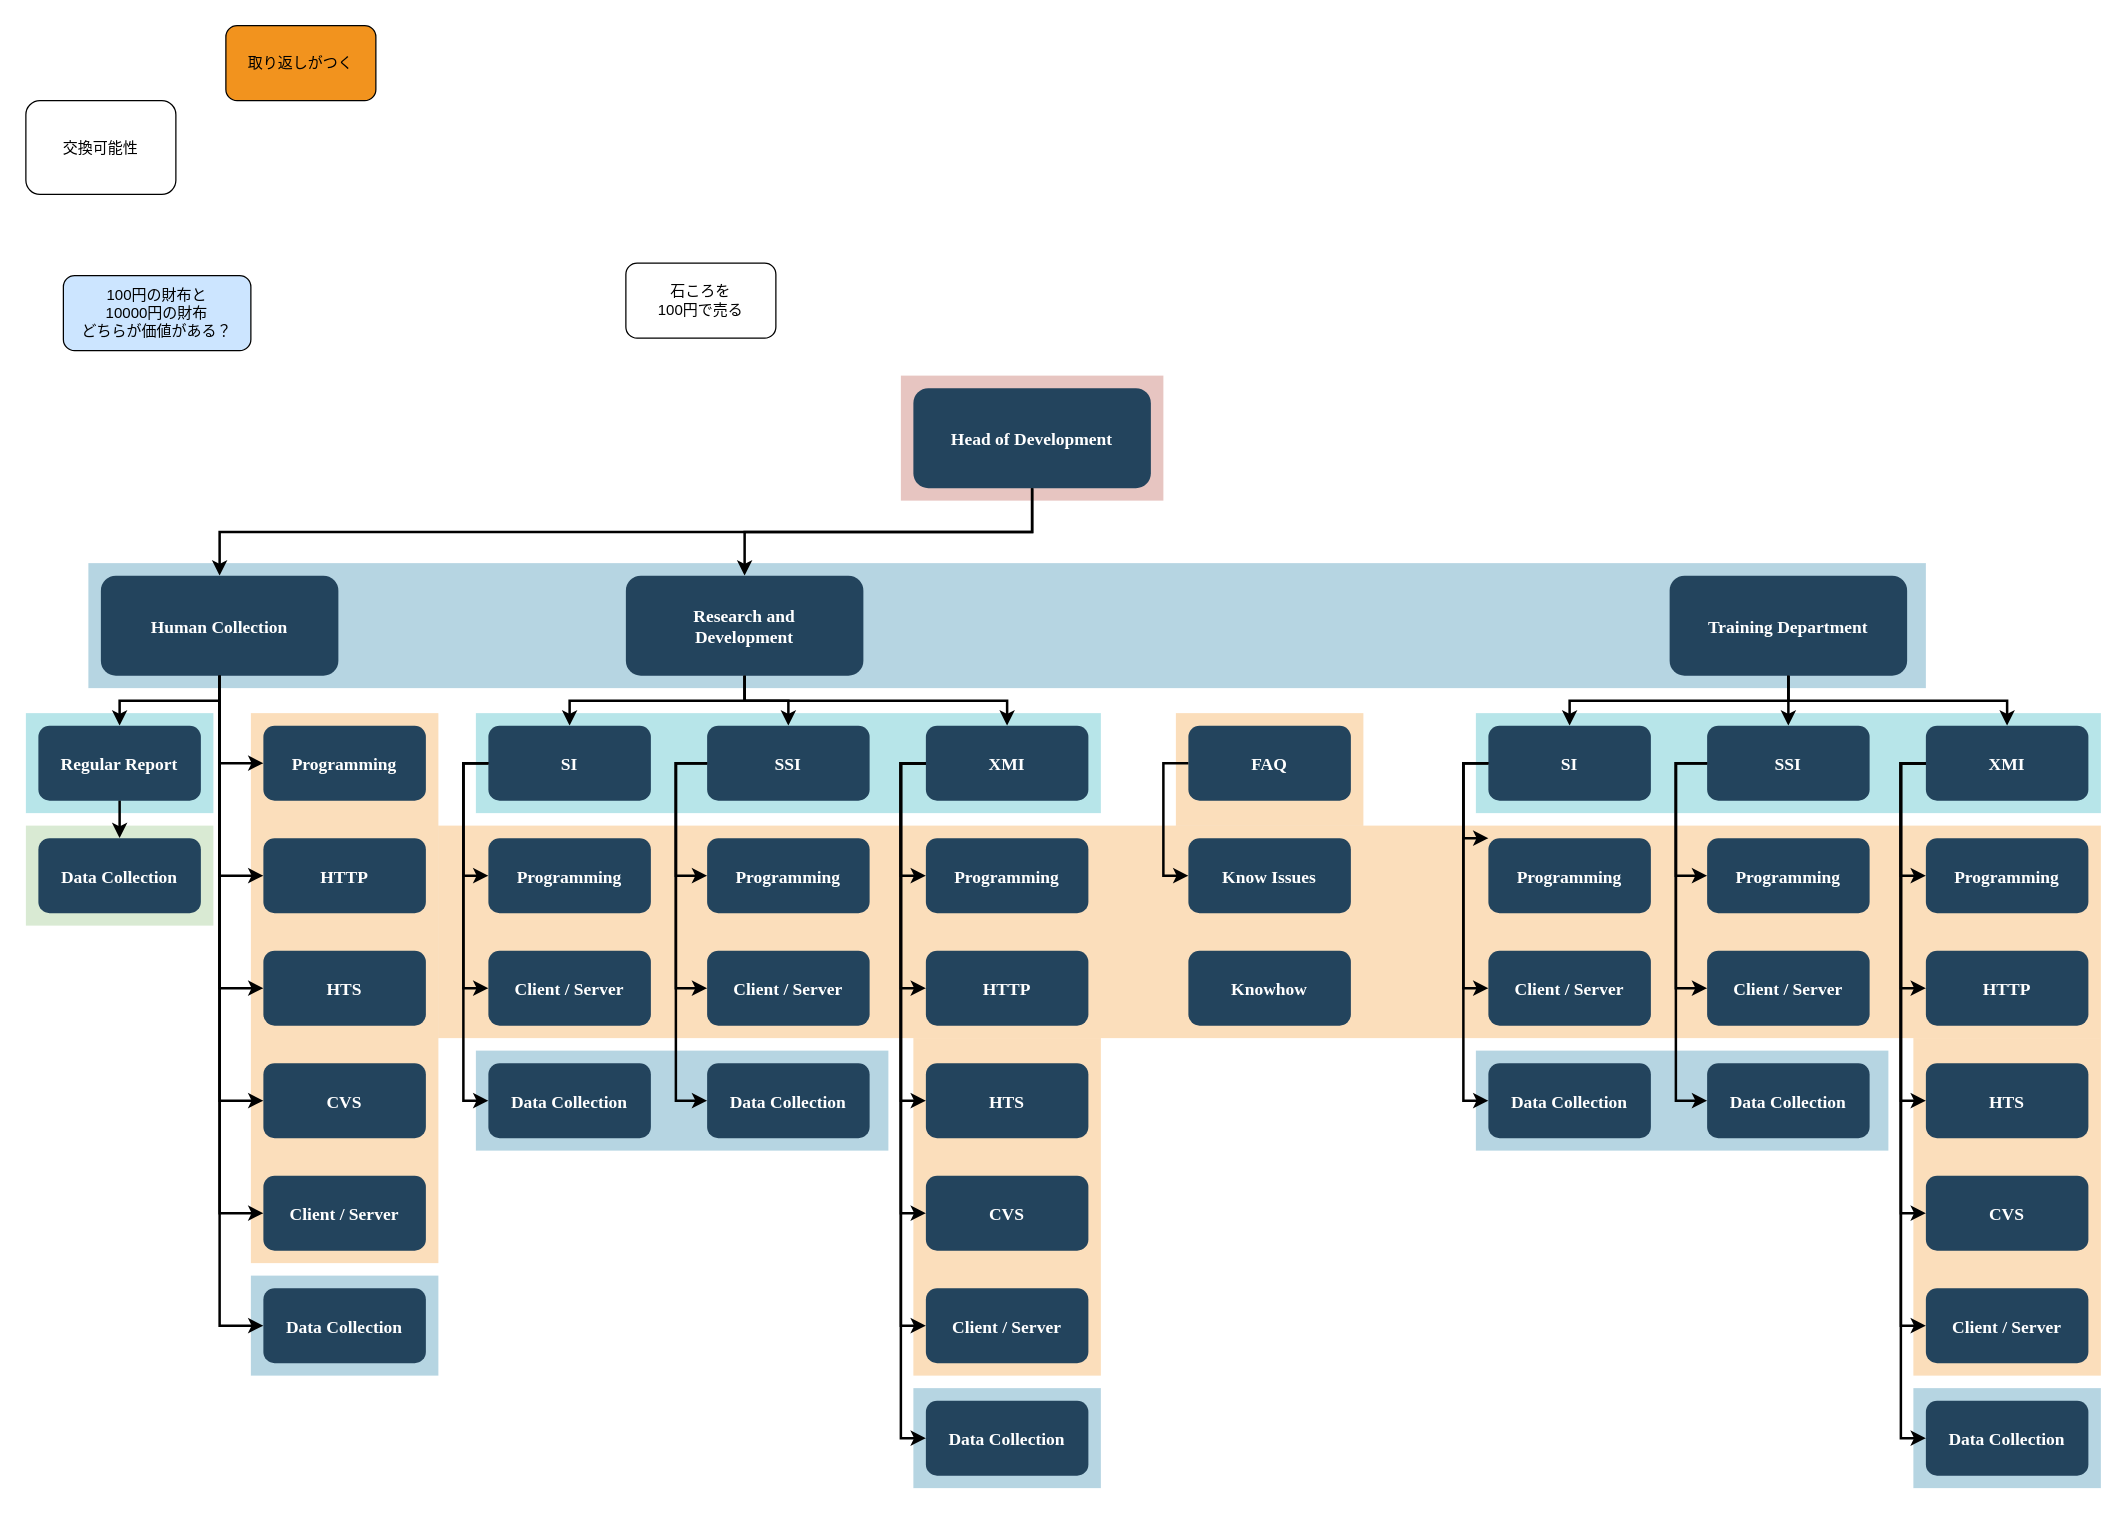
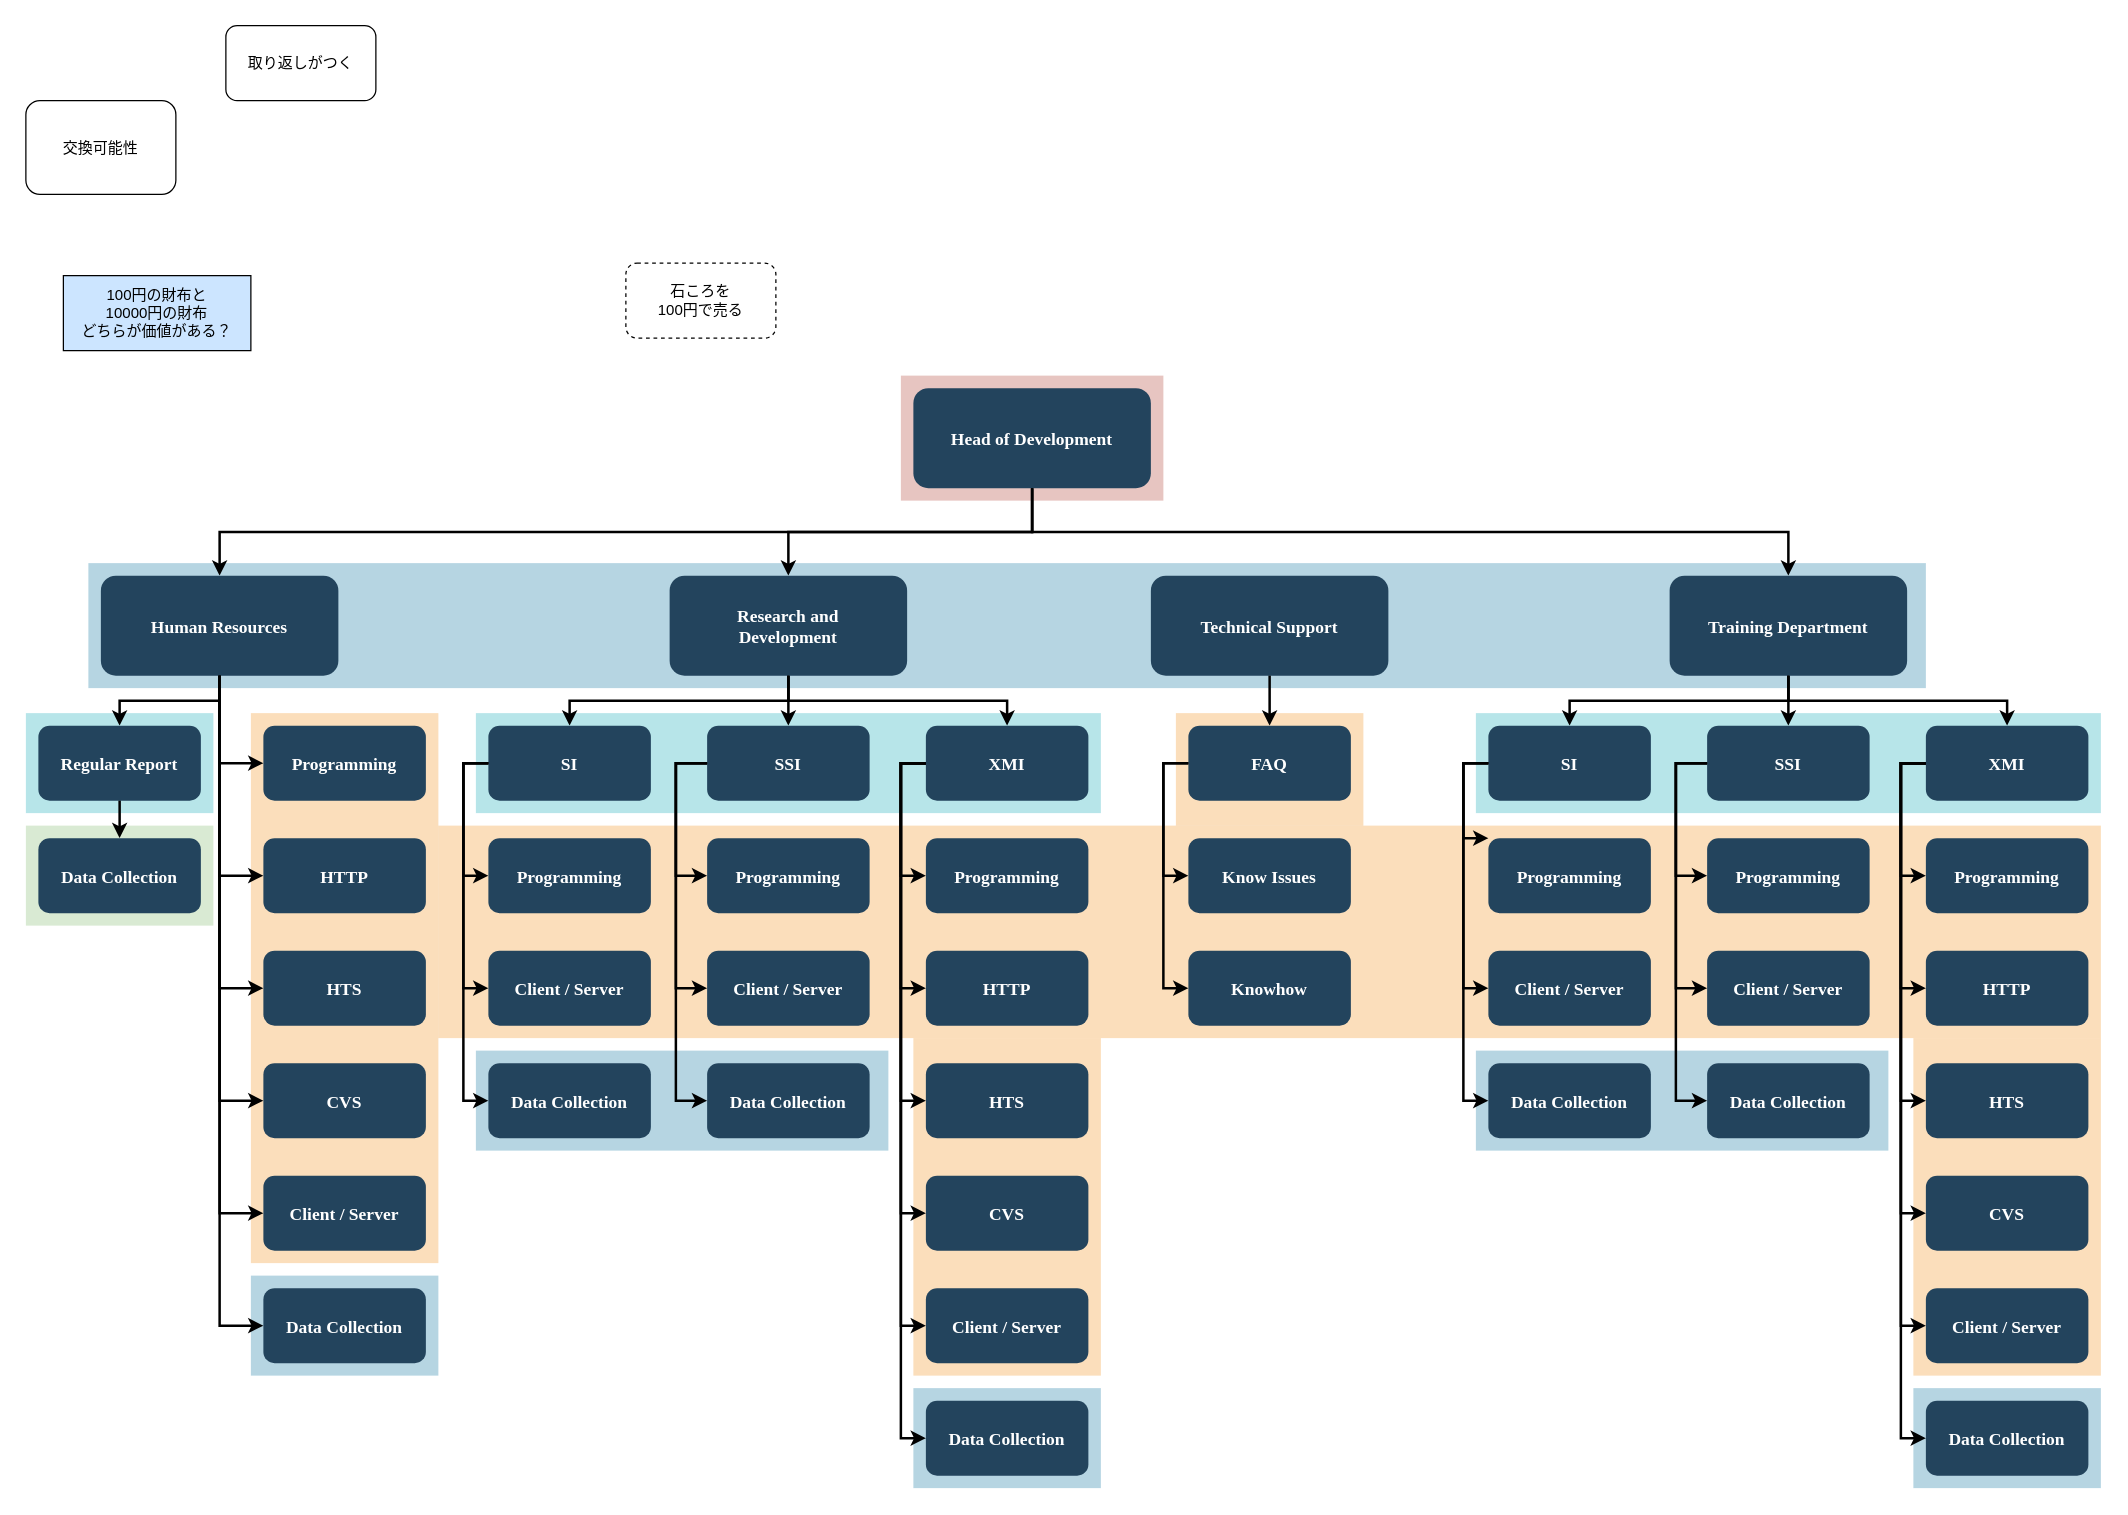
node "取り返しがつく": fillcolor #f2931e -> #ffffff
node "石ころを 100円で売る": style solid -> dashed
node "100円の財布と 10000円の財布 どちらが価値がある？": shape rounded rectangle -> rectangle
edge "Head of Development" -> "Training Department": added
node "Research and Development": moved (744, 626) -> (788, 626)
node "Technical Support": added
node "Human Collection": label "Human Collection" -> "Human Resources"
edge "Technical Support" -> "FAQ": added
edge "FAQ" -> "Knowhow": added
